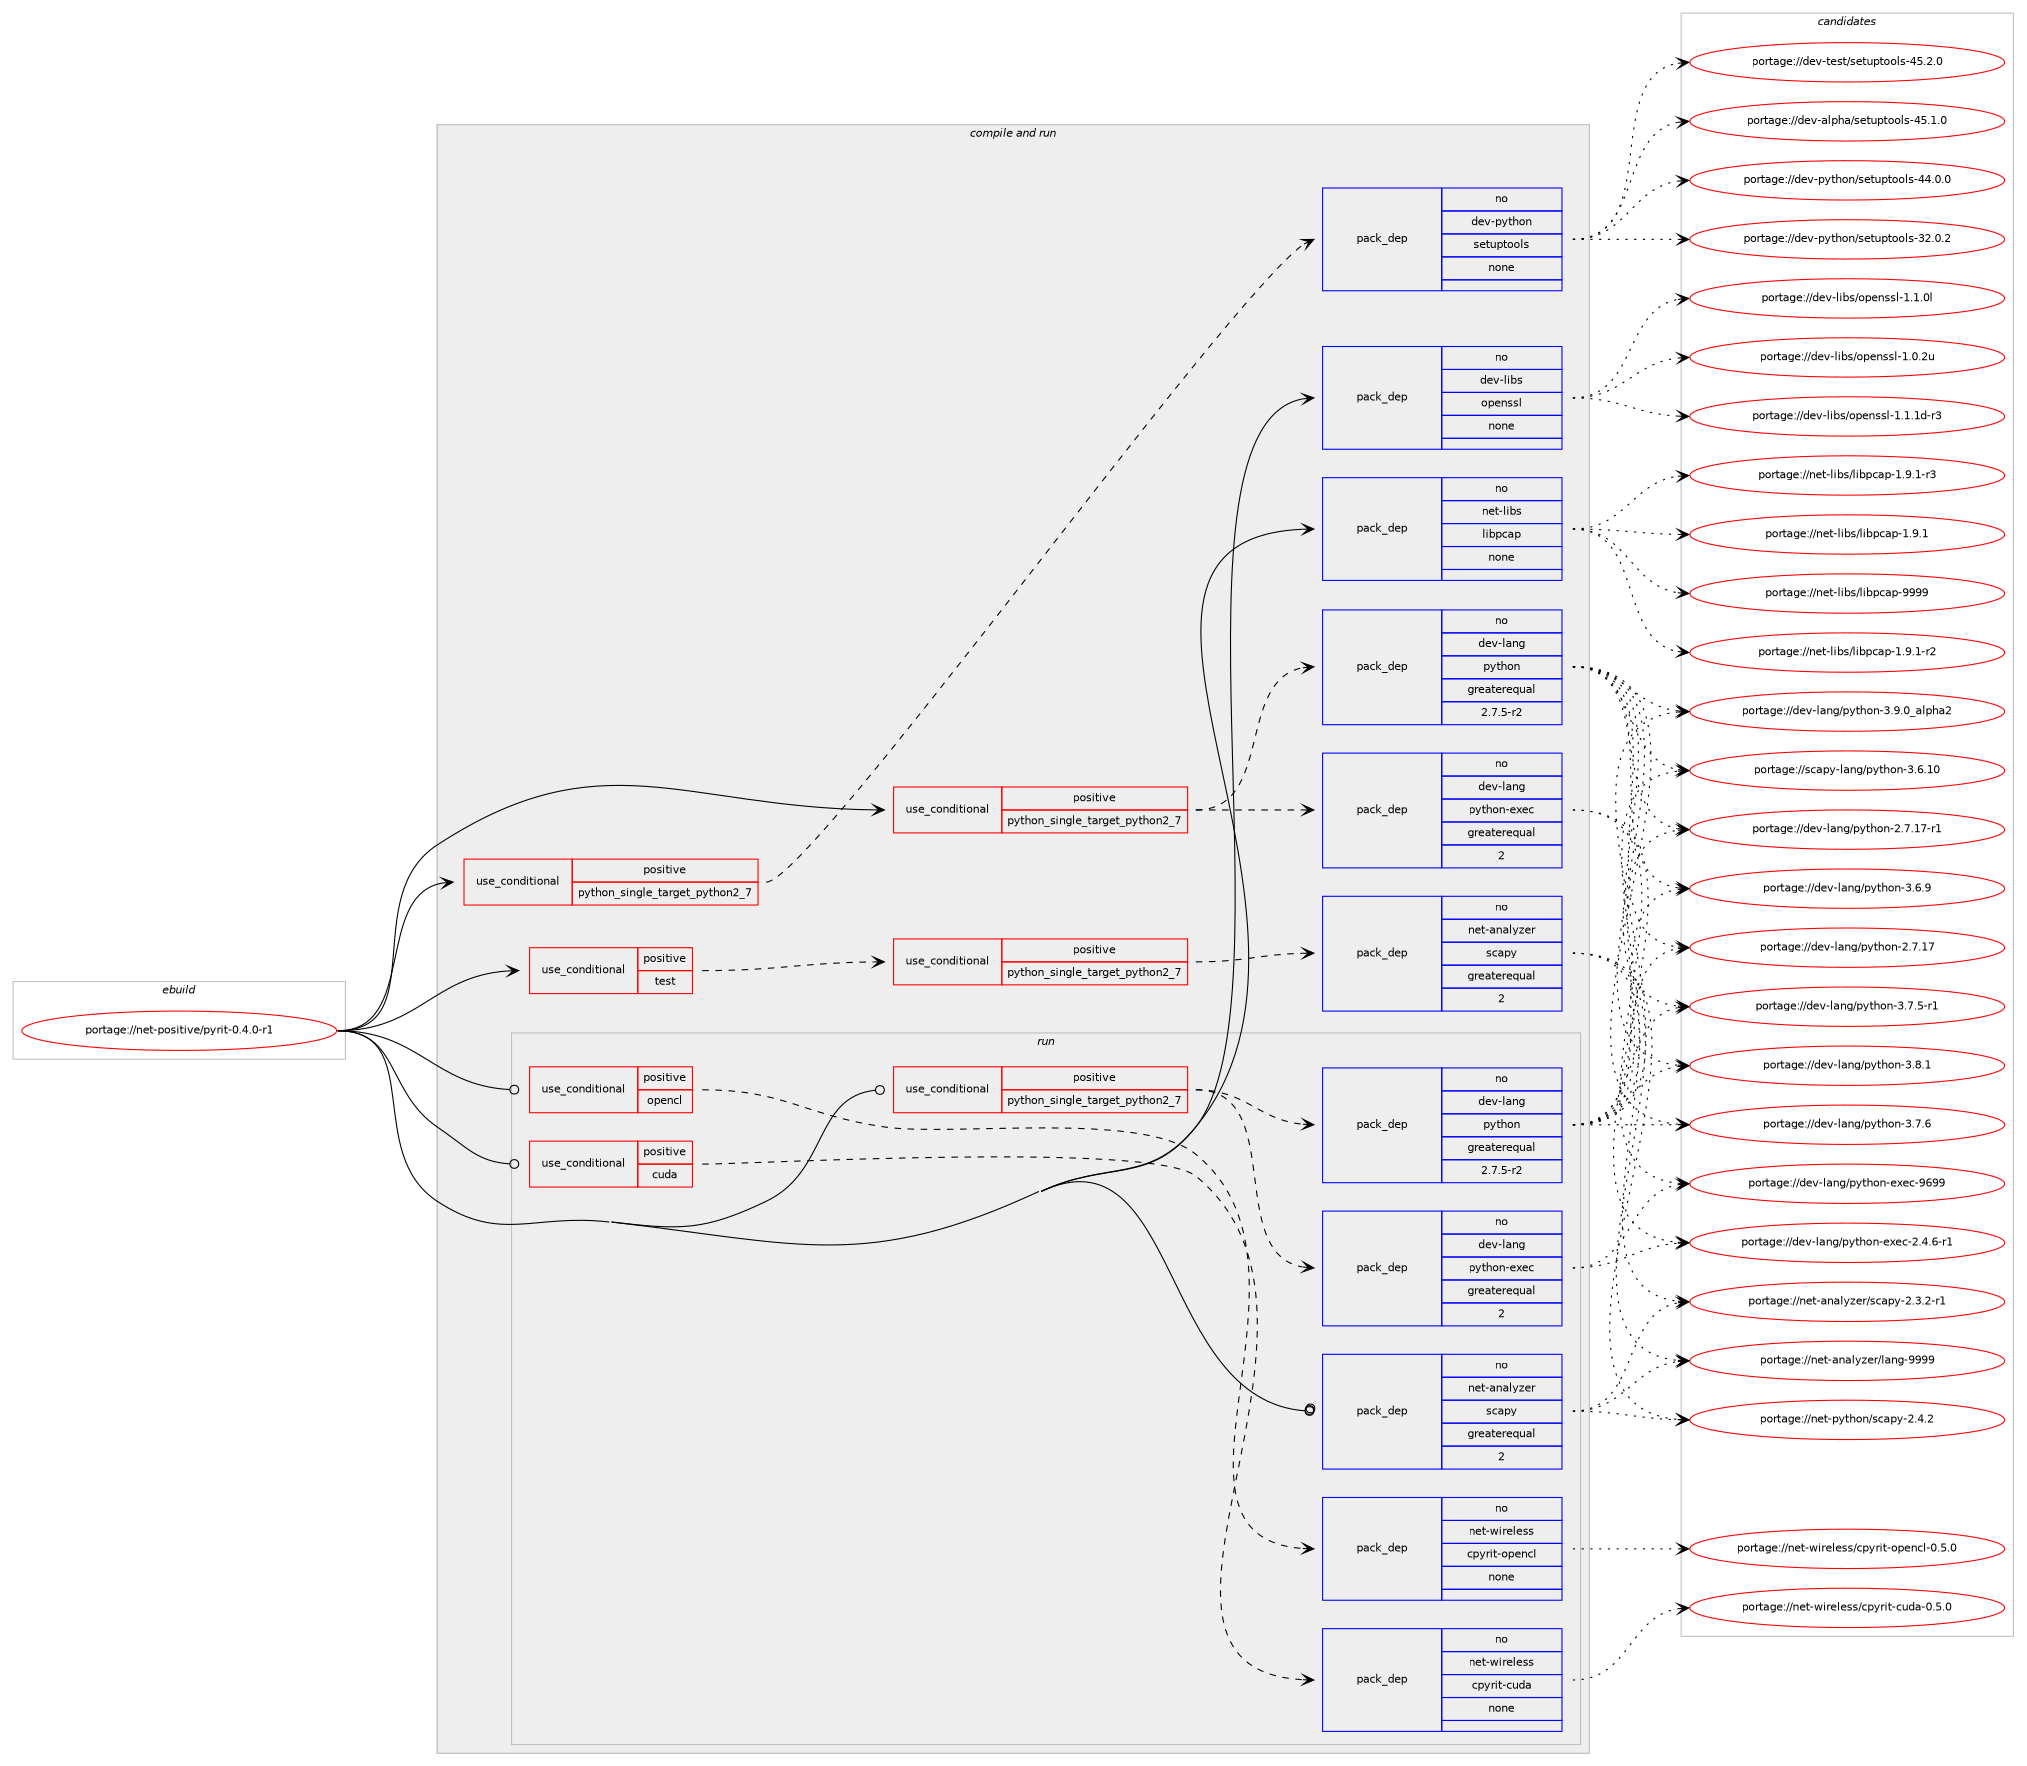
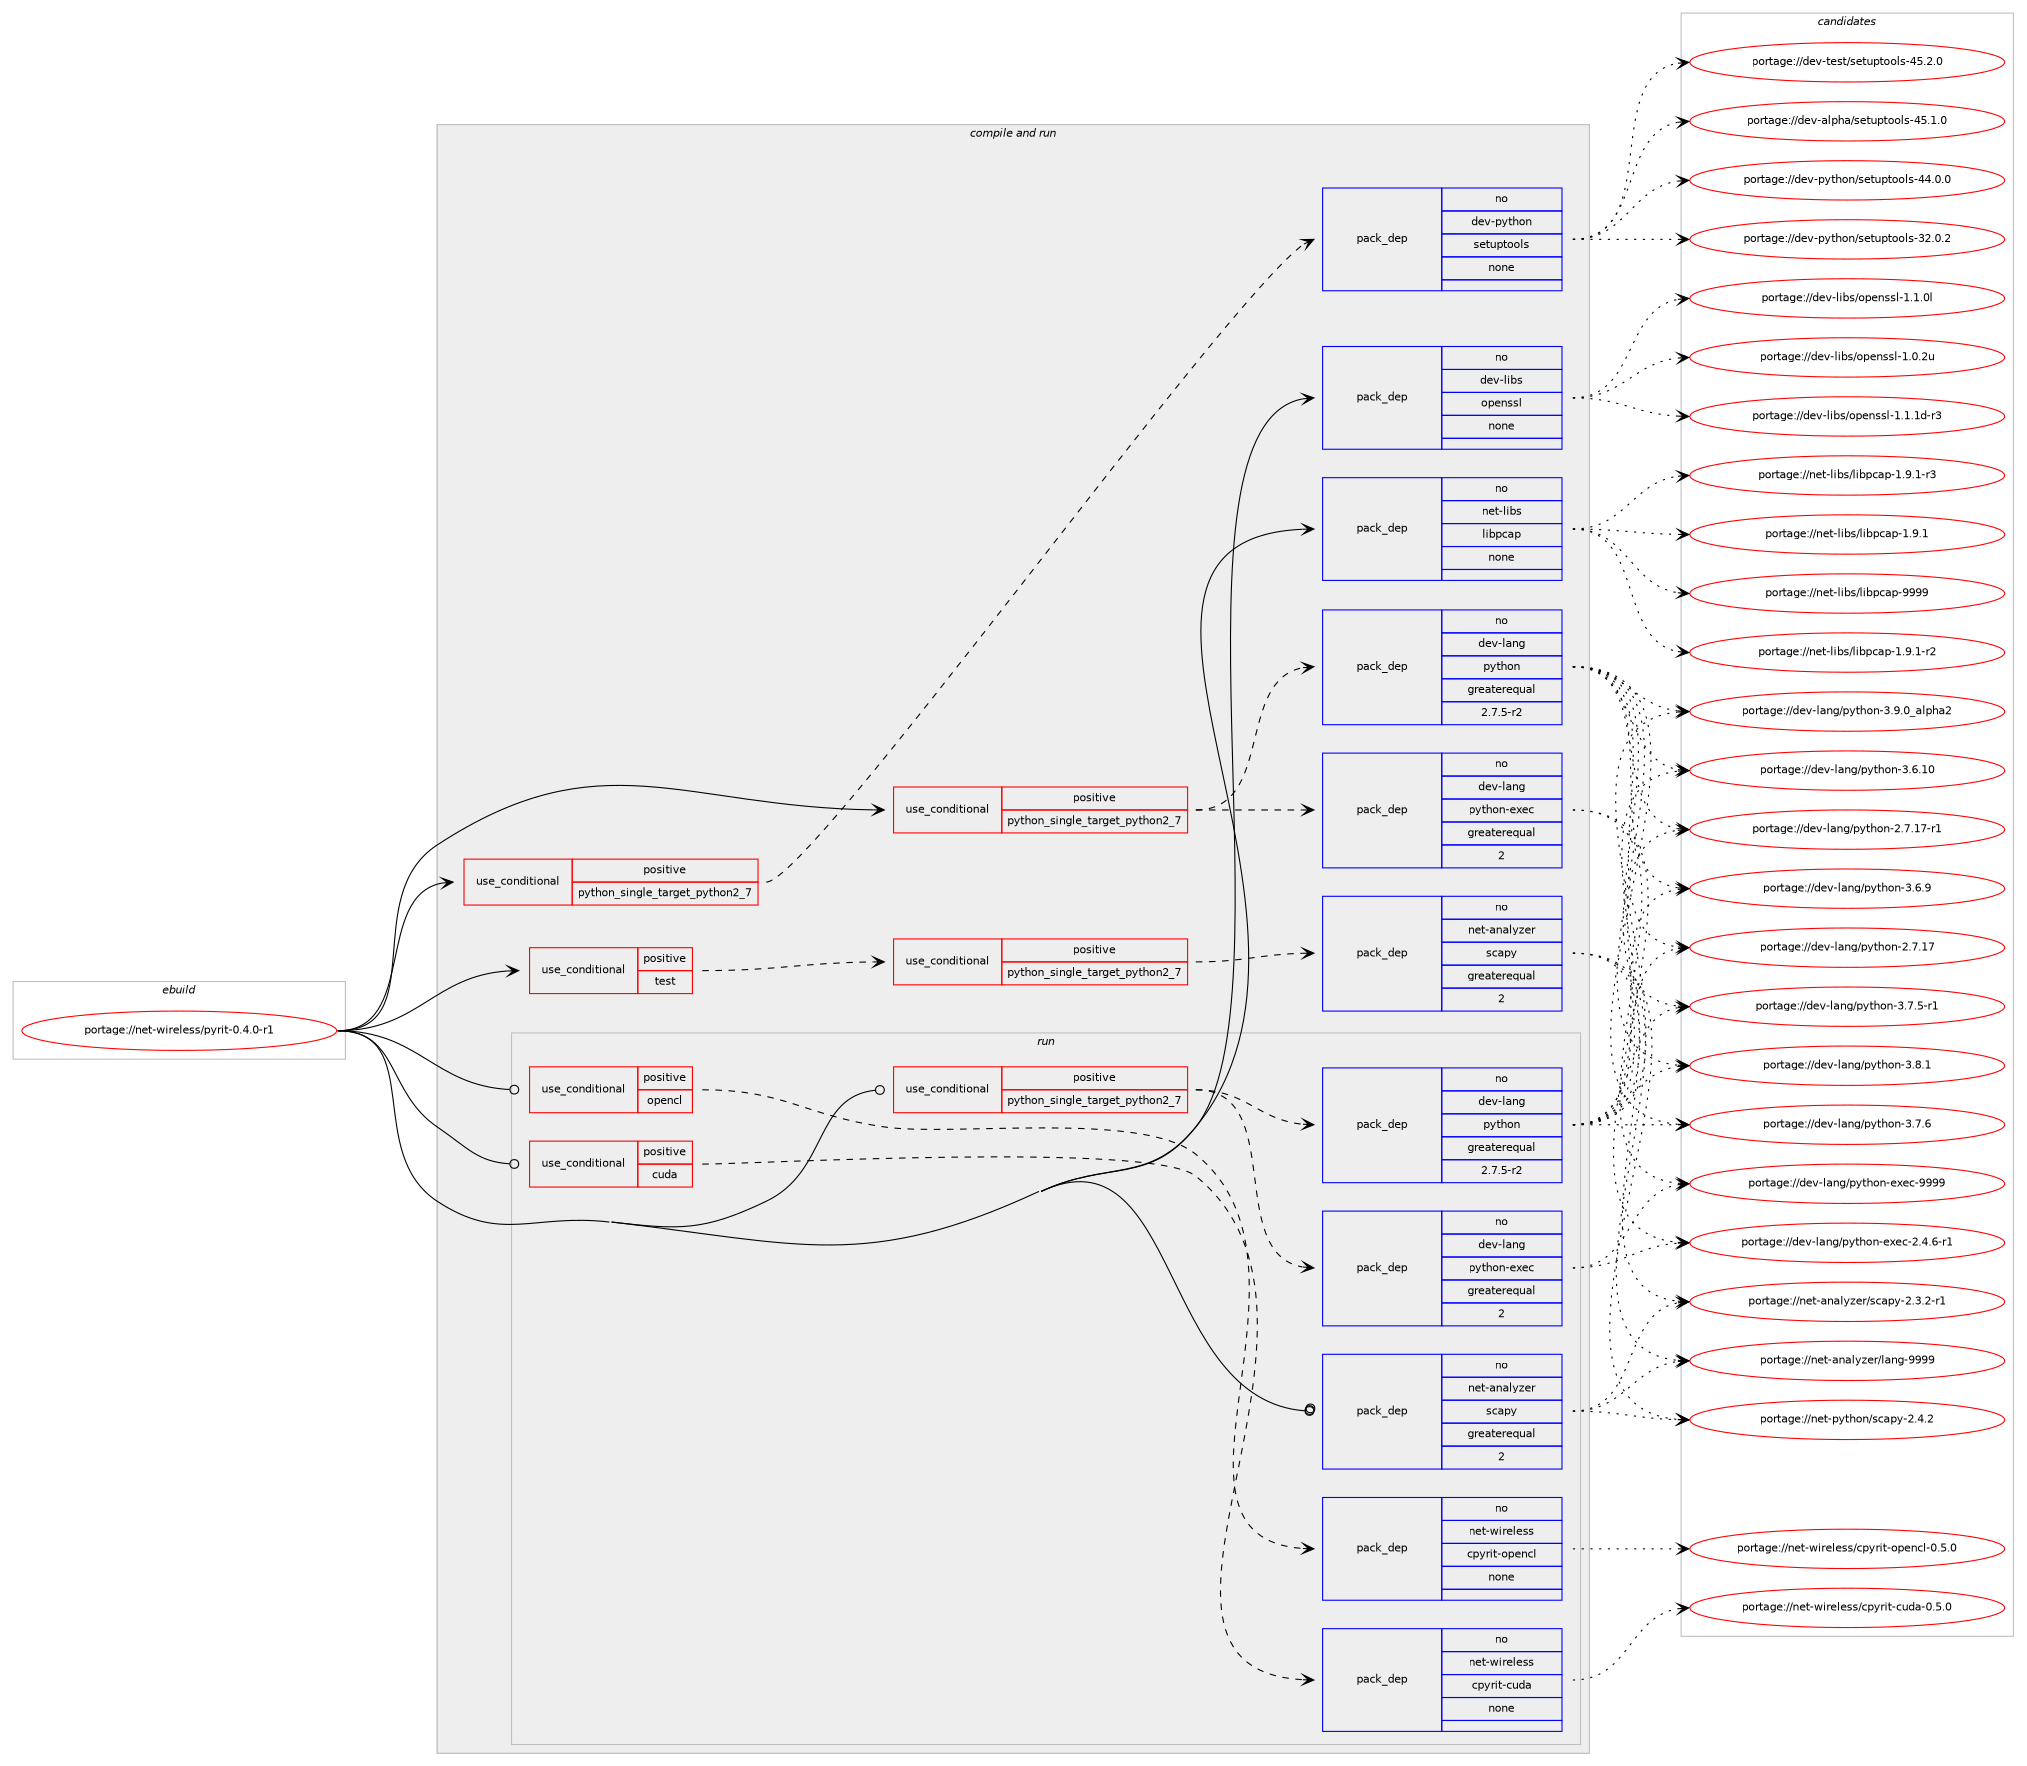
node "portage://scapy-lang/python-3.6.10": label "portage://scapy-lang/python-3.6.10" -> "portage://dev-lang/python-3.6.10"
node "portage://net-positive/pyrit-0.4.0-r1": label "portage://net-positive/pyrit-0.4.0-r1" -> "portage://net-wireless/pyrit-0.4.0-r1"
node "portage://dev-lang/python-exec-9699": label "portage://dev-lang/python-exec-9699" -> "portage://dev-lang/python-exec-9999"
